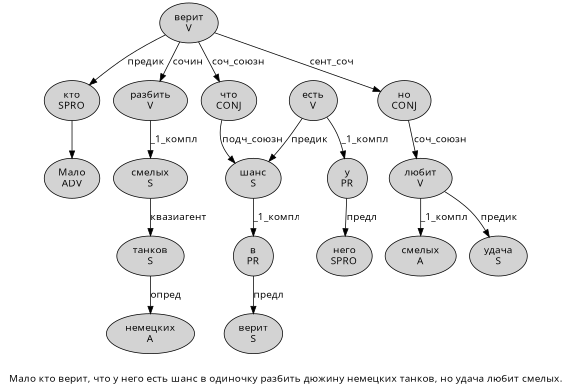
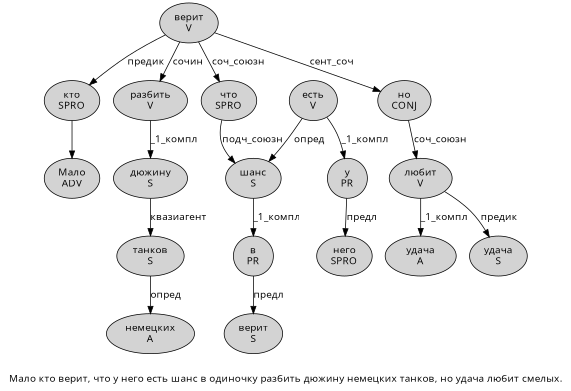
node "что CONJ": label "что CONJ" -> "что SPRO"
edge "есть V" -> "шанс S": label "предик" -> "опред"
node "смелых S": label "смелых S" -> "дюжину S"
node "смелых A": label "смелых A" -> "удача A"
